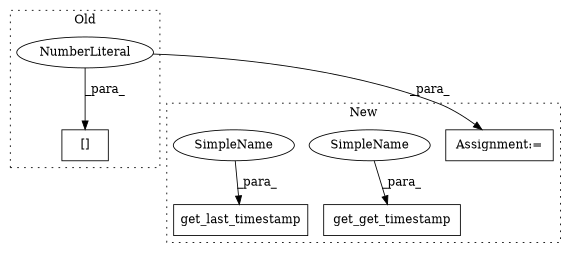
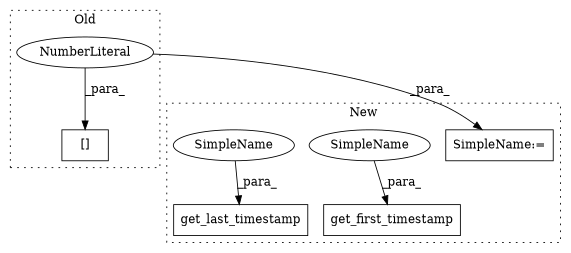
node "Assignment:=": label "Assignment:=" -> "SimpleName:="
node "get_get_timestamp": label "get_get_timestamp" -> "get_first_timestamp"
